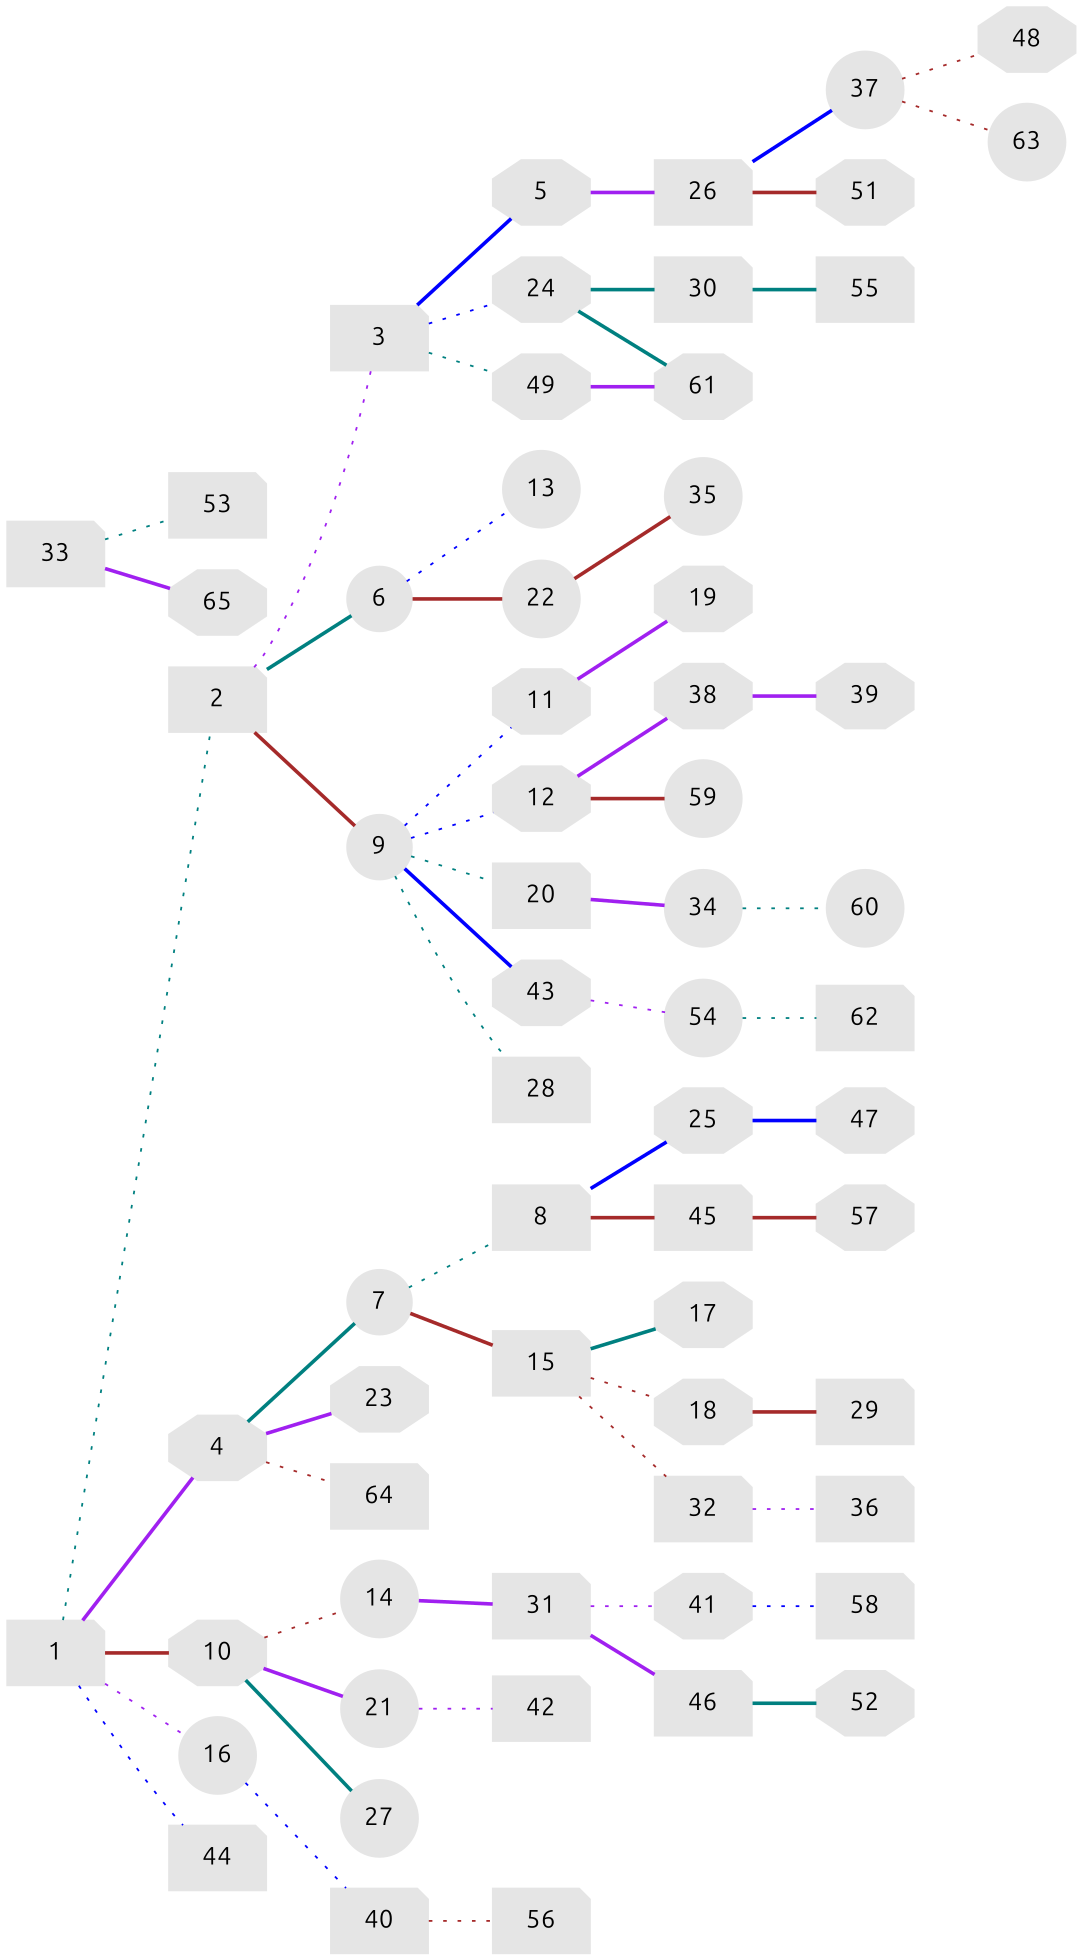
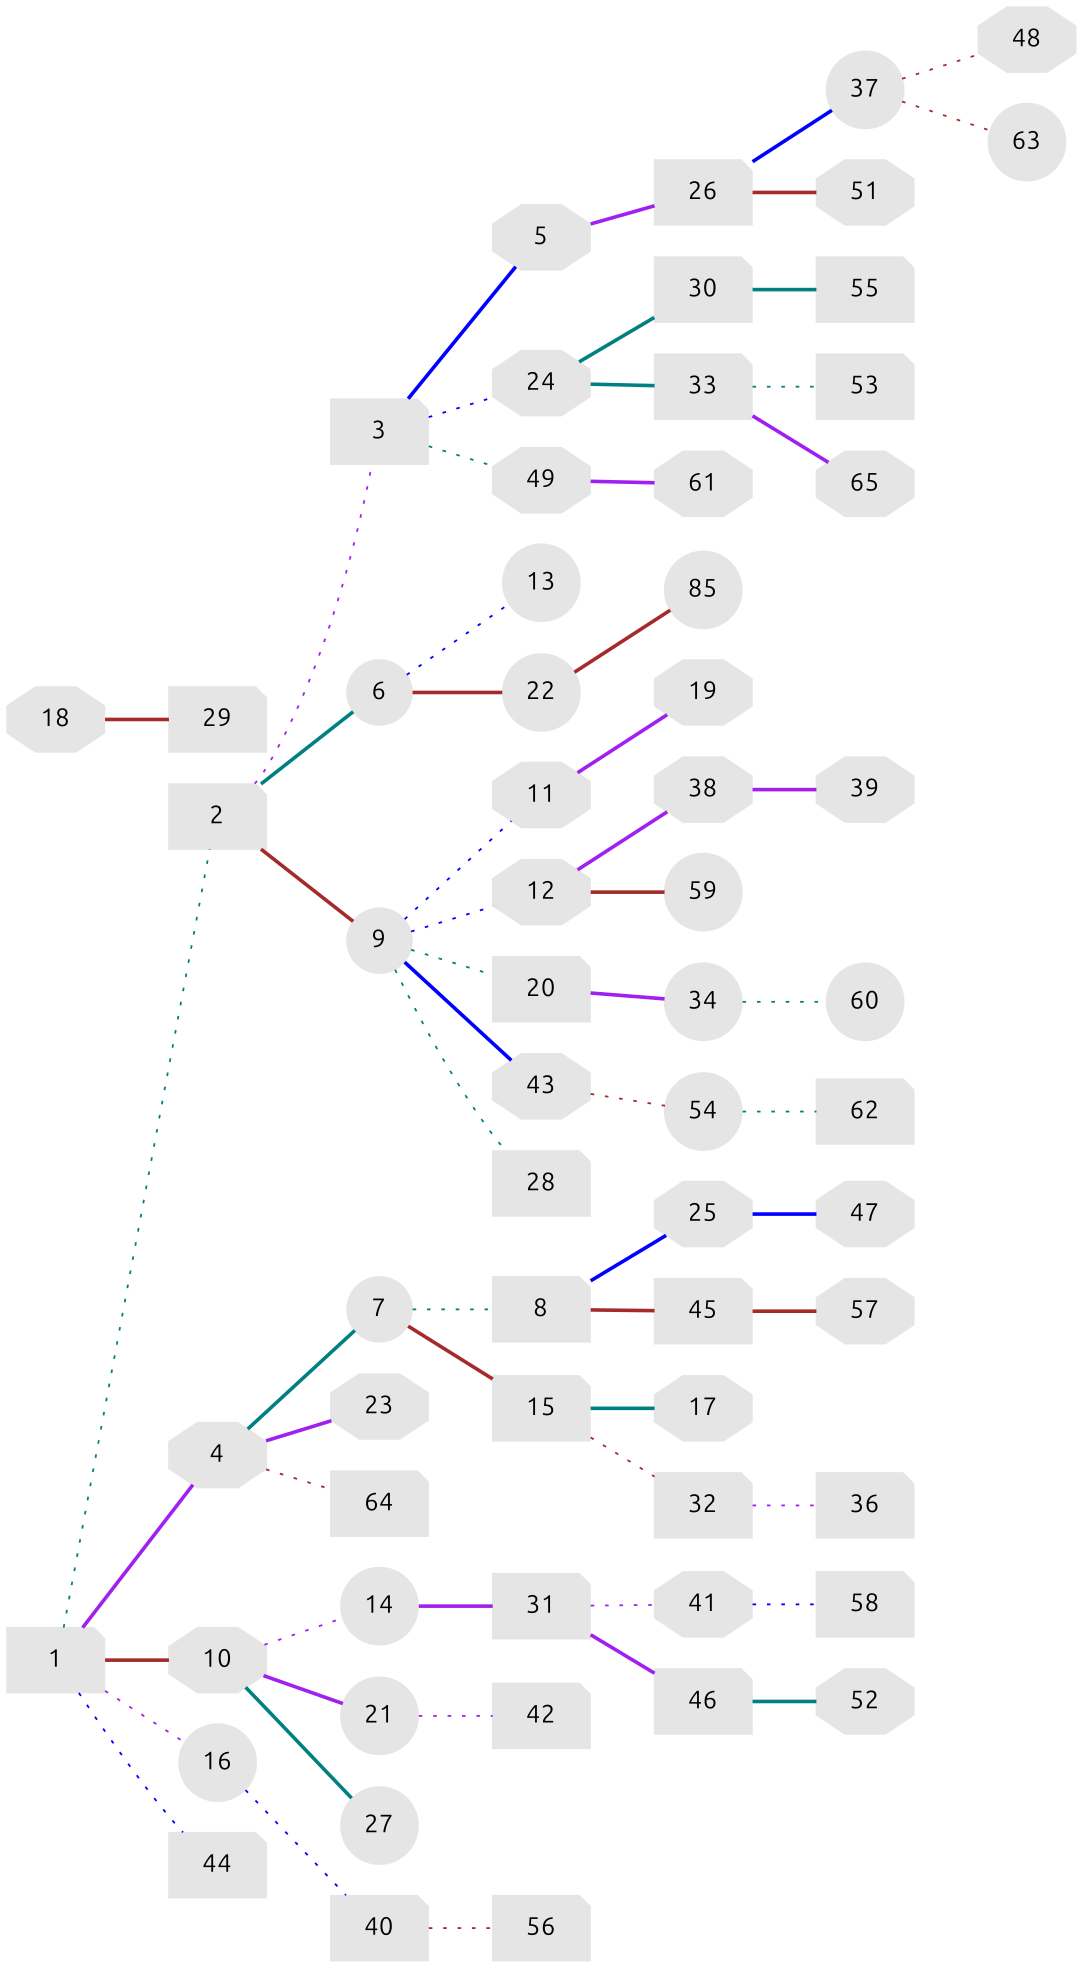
edge "24" -- "61": now "24" -- "33"
node "35": label "35" -> "85"
edge "43" -- "54": color purple -> brown
edge "15" -- "18": removed
edge "14" -- "10": color brown -> purple
